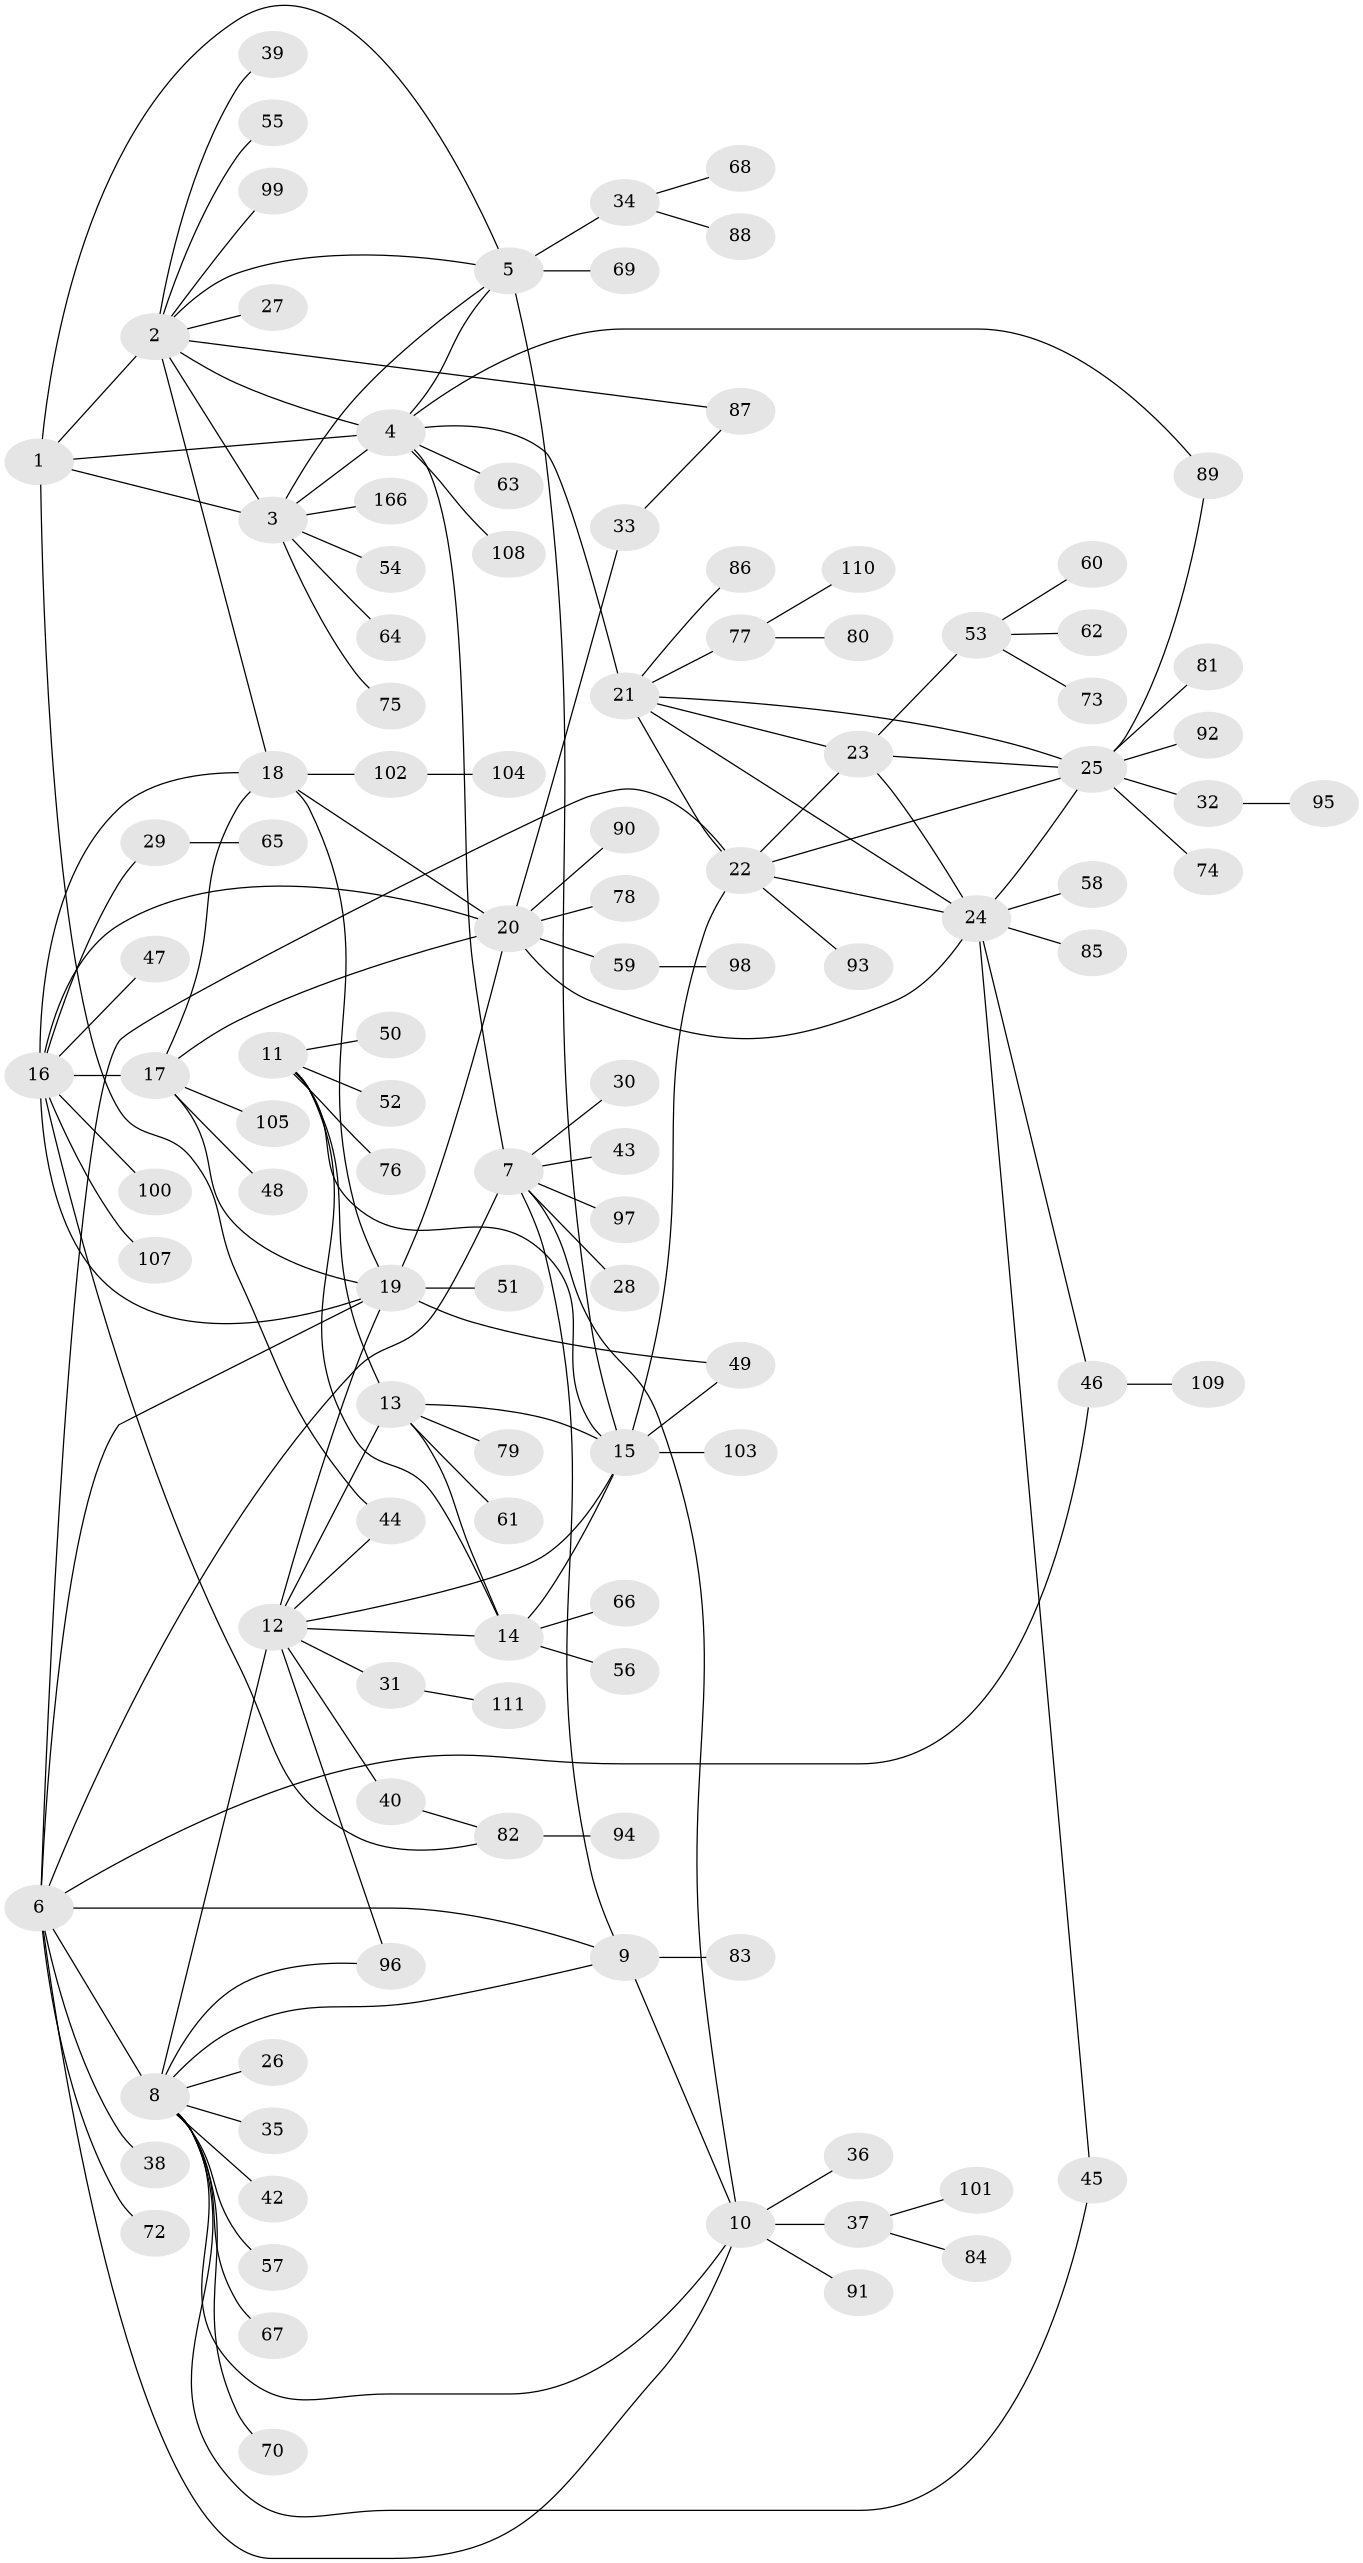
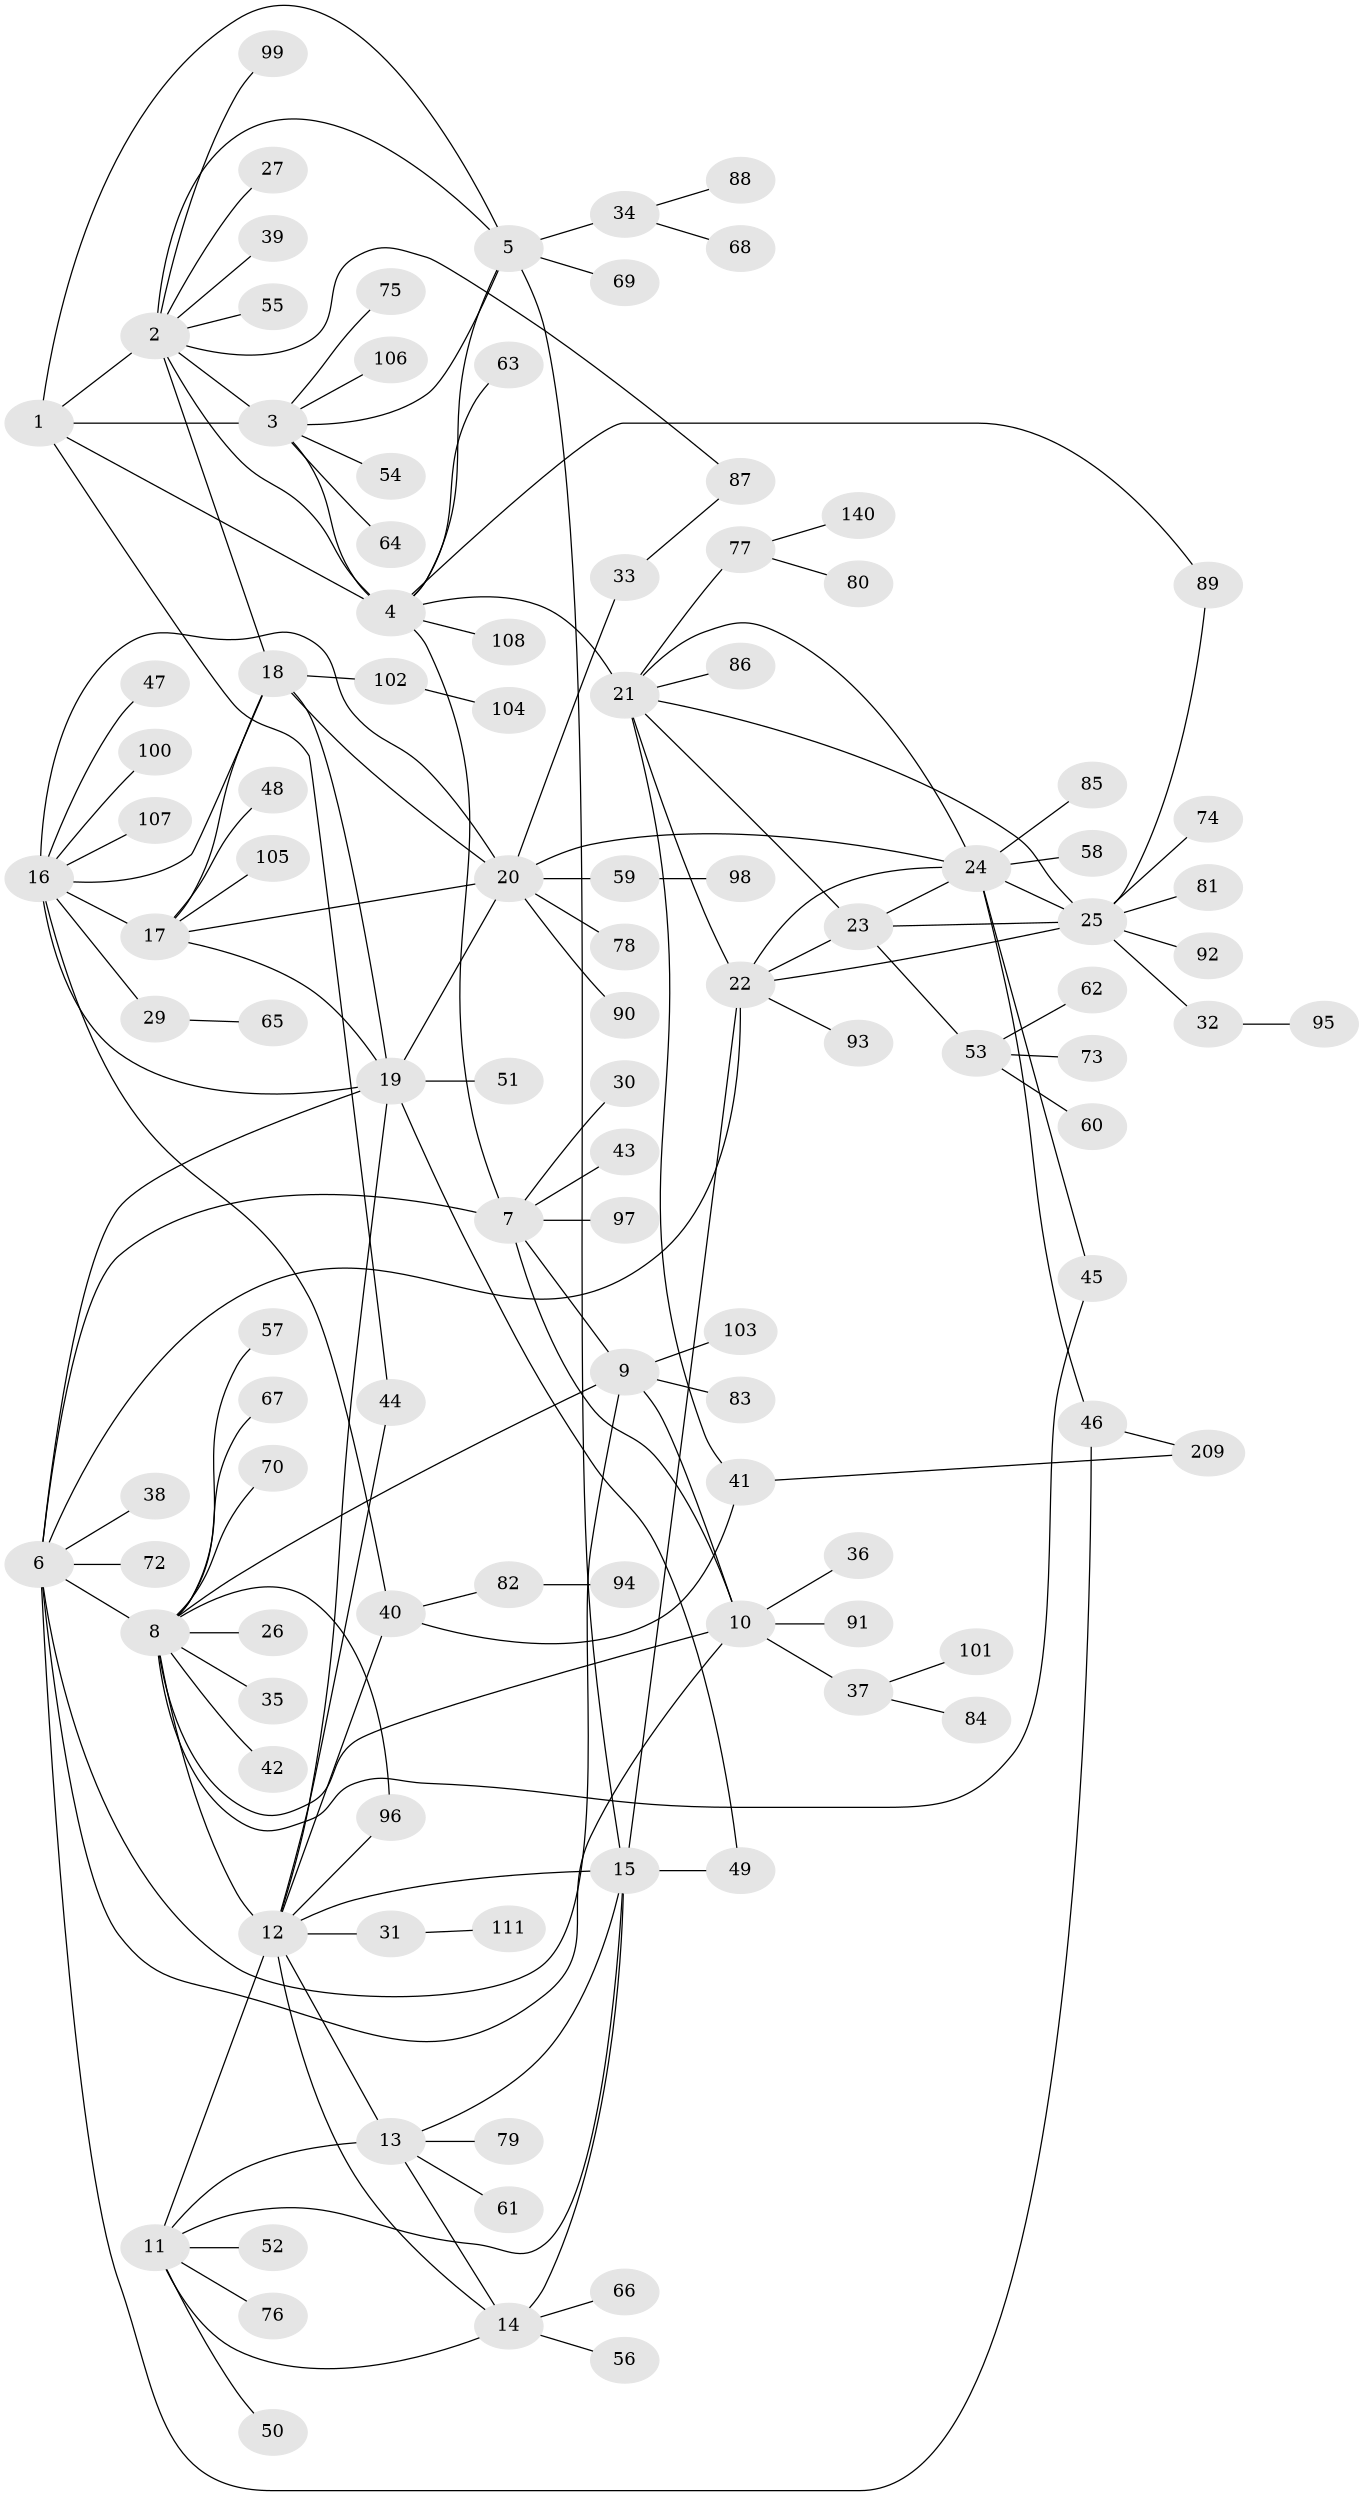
node "166": label "166" -> "106"
node "110": label "110" -> "140"
node "28": removed
node "109": label "109" -> "209"
edge "15" -- "103": now "9" -- "103"
node "41": added
edge "16" -- "82": now "16" -- "40"
edge "12" -- "11": added
